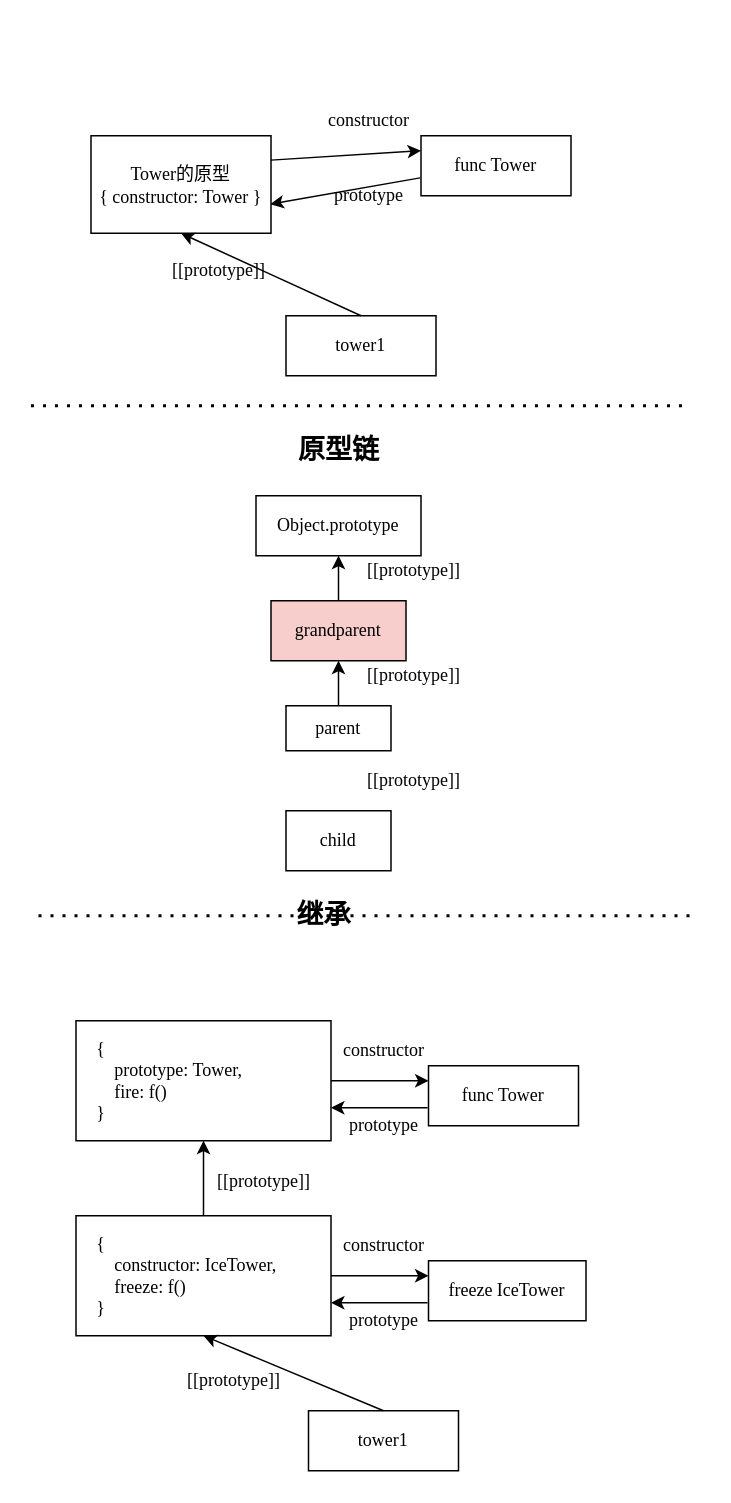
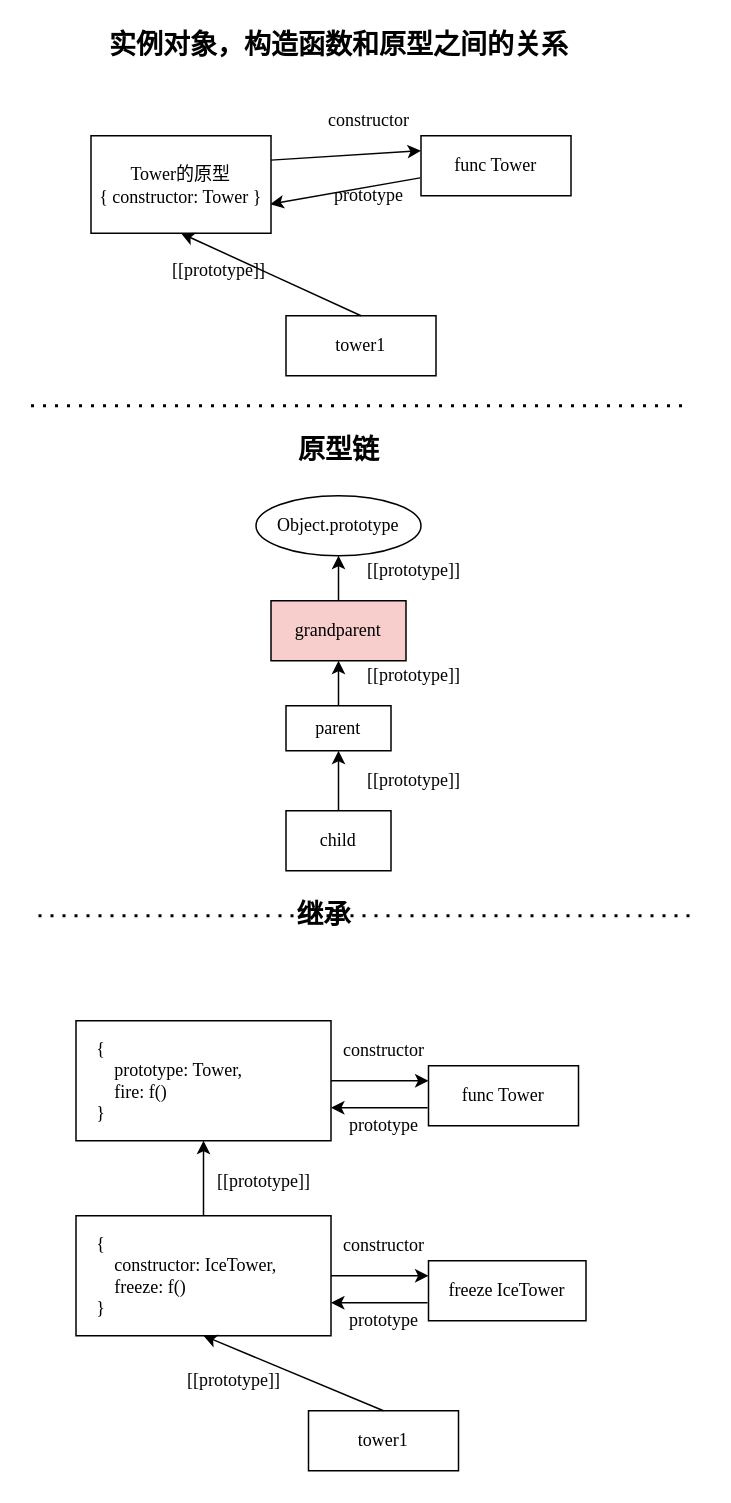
node "实例对象，构造函数和原型之间的关系": added
node "Object.prototype": shape rectangle -> ellipse
edge "child" -> "parent": added
